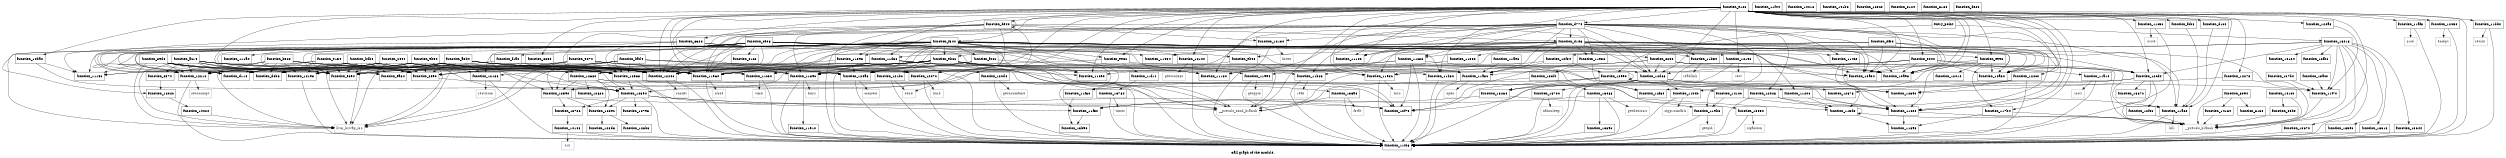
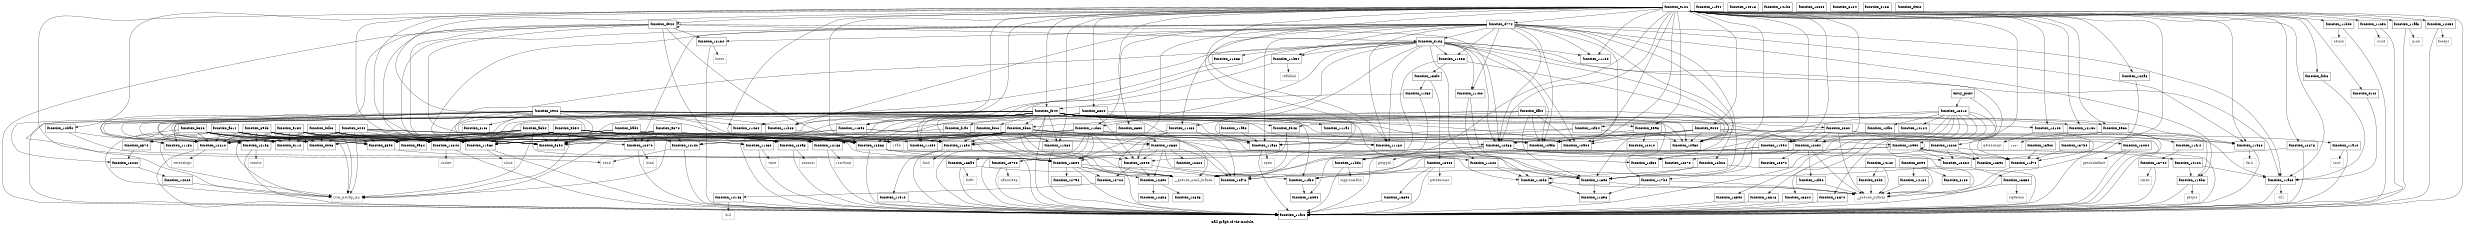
edge "function_f344" -> "function_11f60": reversed
node "sendto": added
